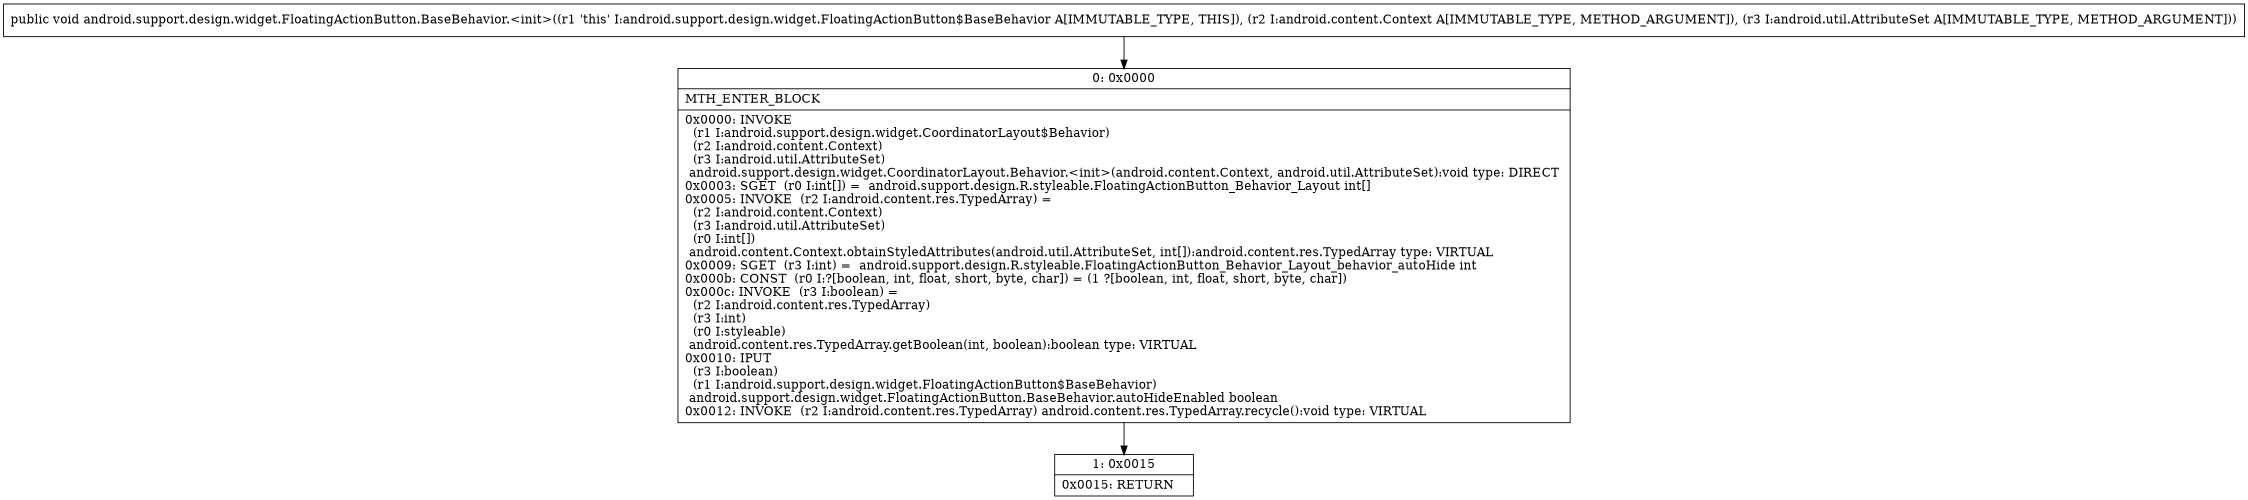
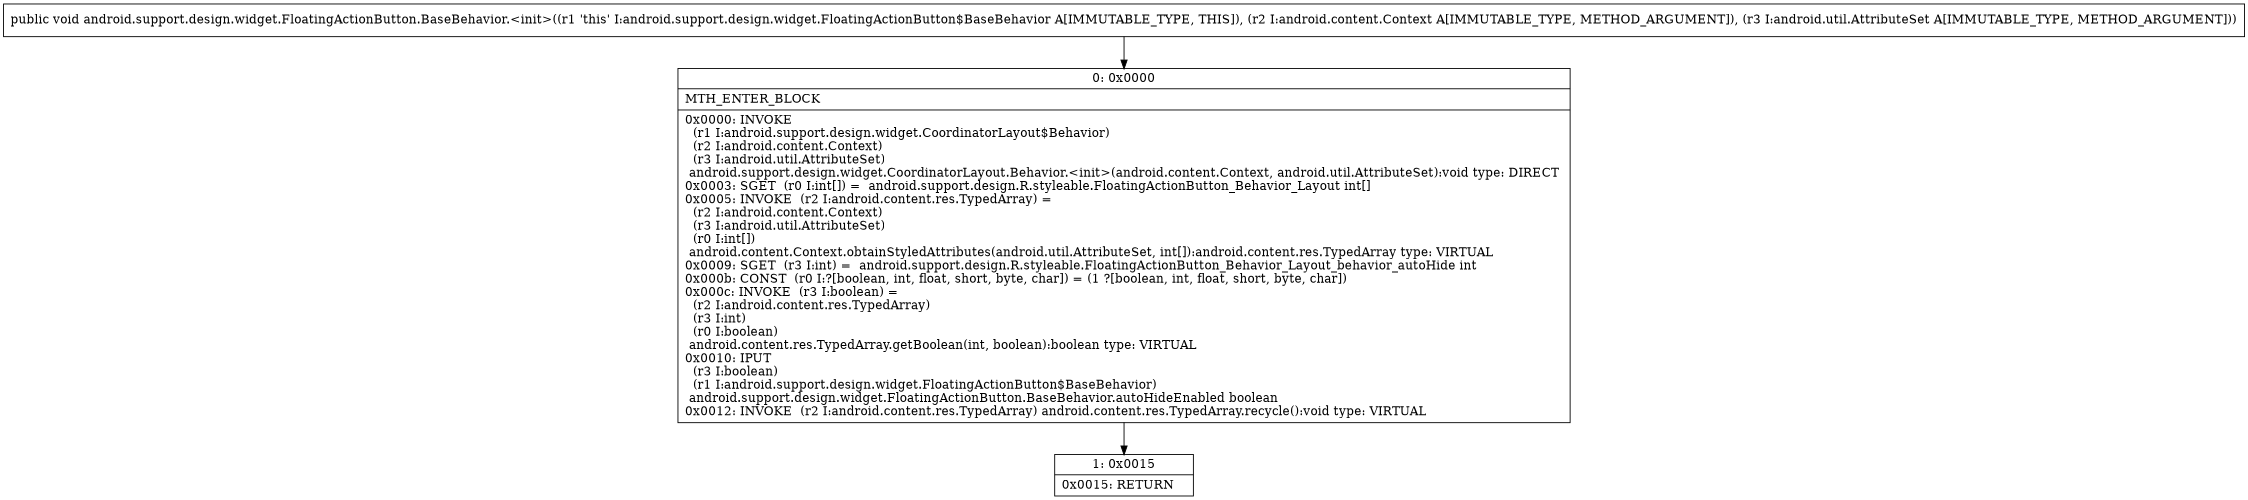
node "0: 0x0000": text "(r0 I:styleable)" -> "(r0 I:boolean)"
